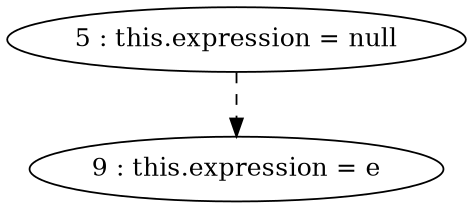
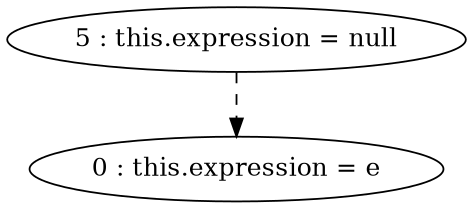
node "9 : this.expression = e": label "9 : this.expression = e" -> "0 : this.expression = e"
